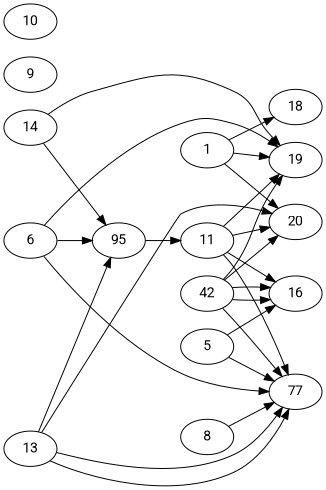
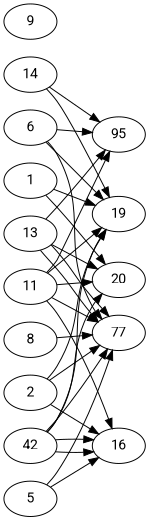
node "10": removed
node "18": removed
edge "95" -> "11": reversed
node "2": added
